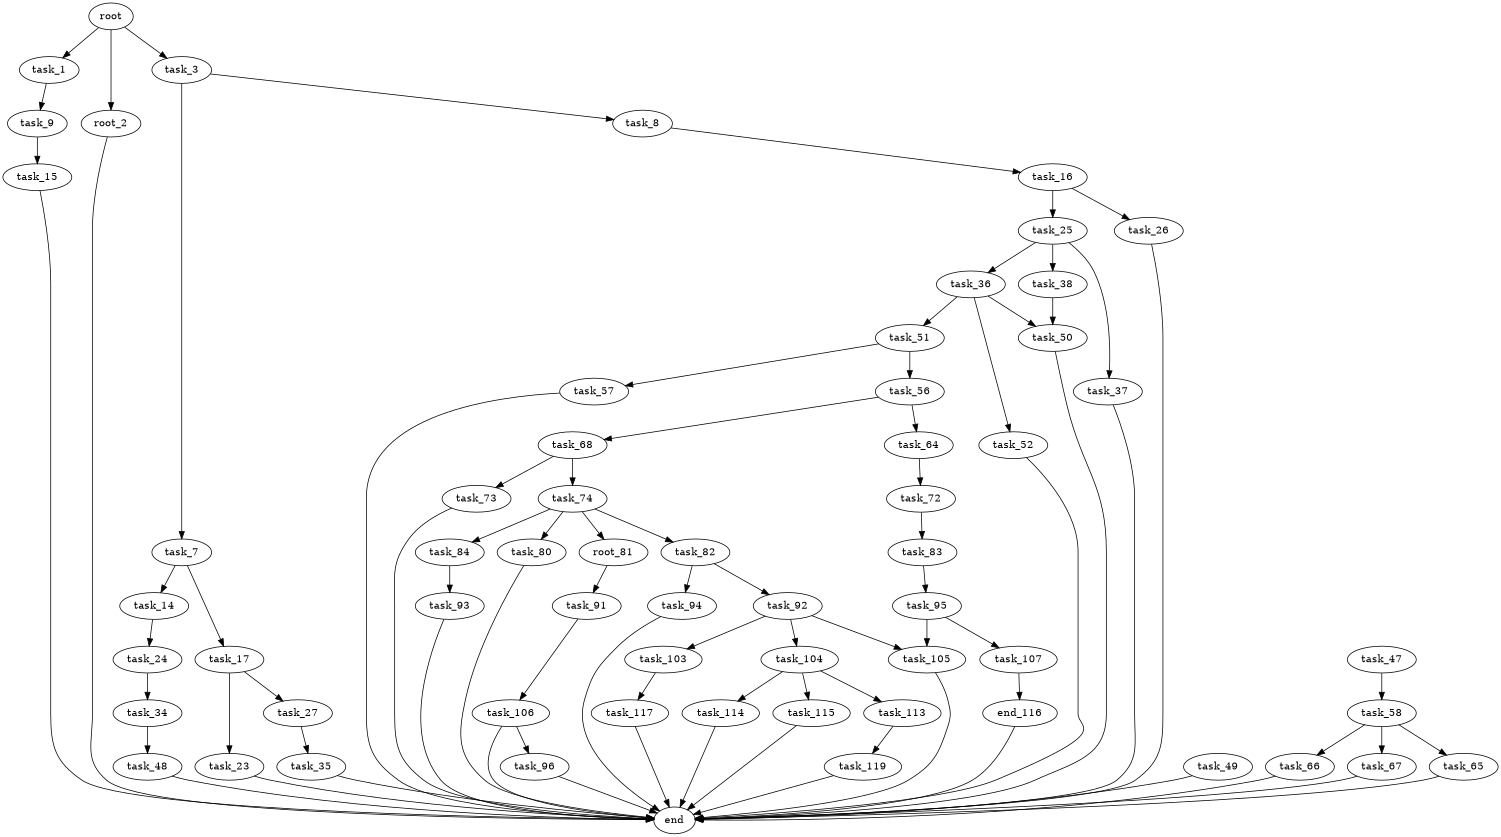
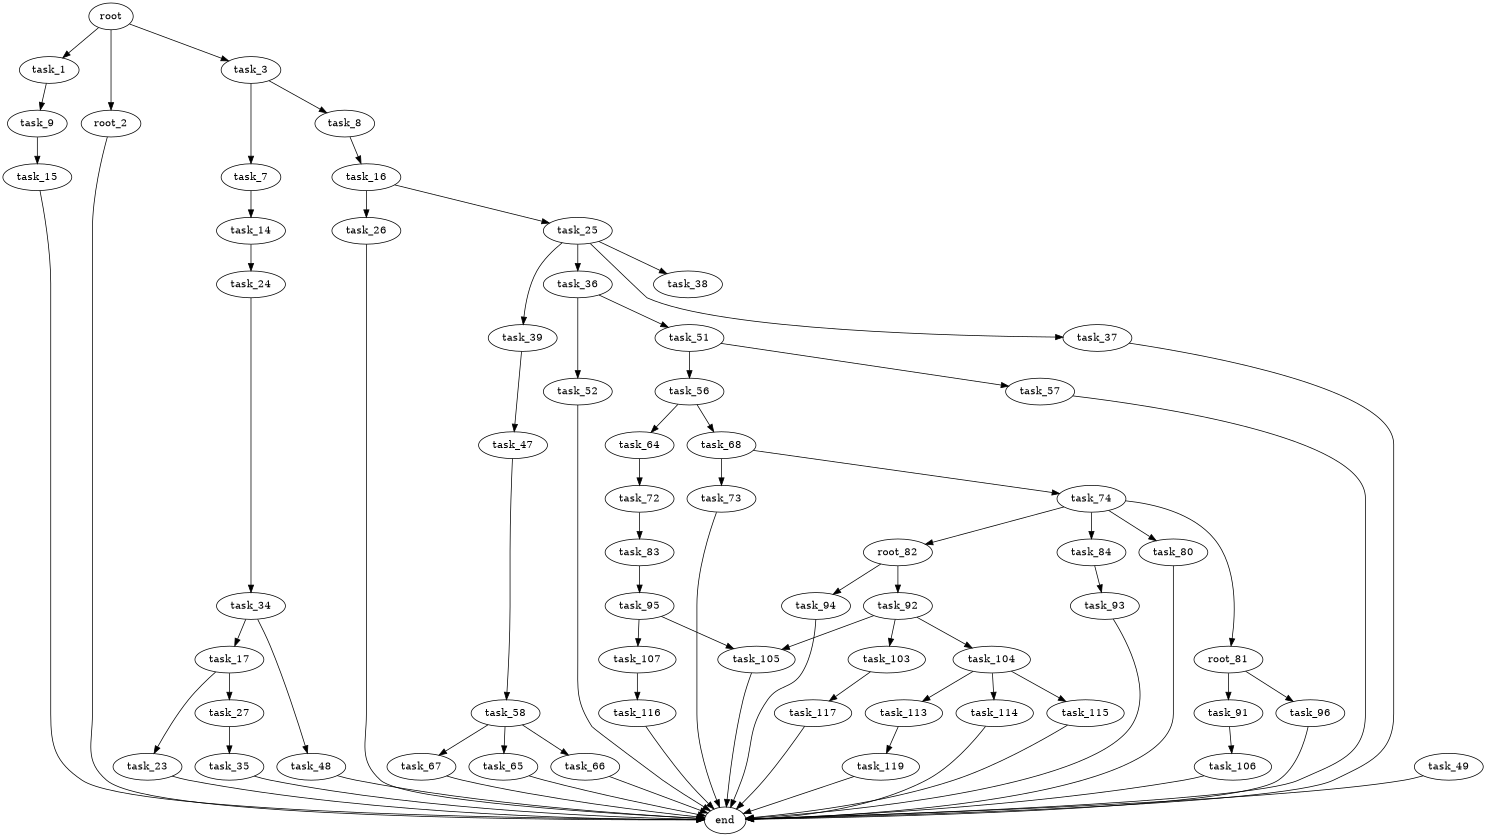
node "task_39": added
node "task_50": removed
node "task_82": label "task_82" -> "root_82"
edge "task_7" -> "task_17": now "task_34" -> "task_17"
node "end_116": label "end_116" -> "task_116"
edge "task_106" -> "task_96": now "root_81" -> "task_96"
